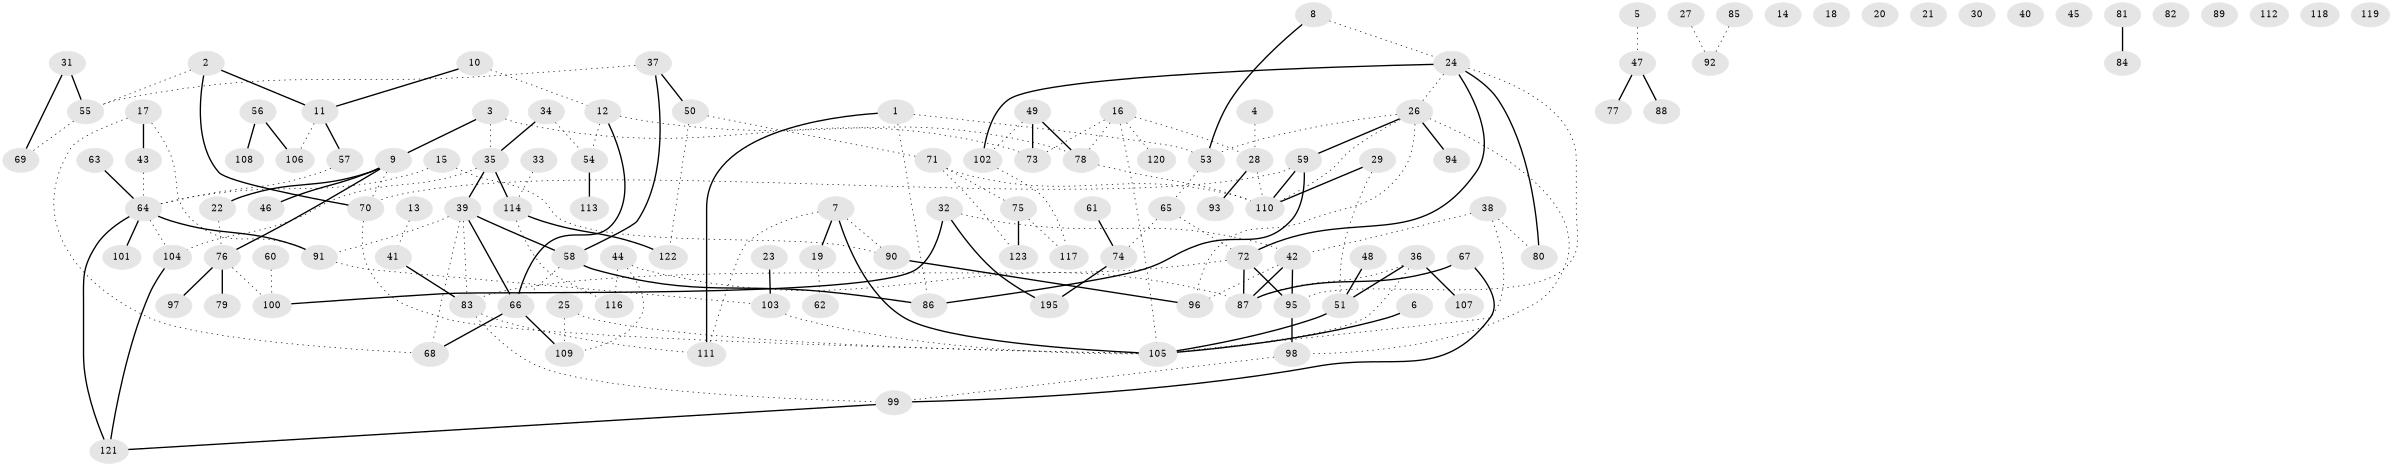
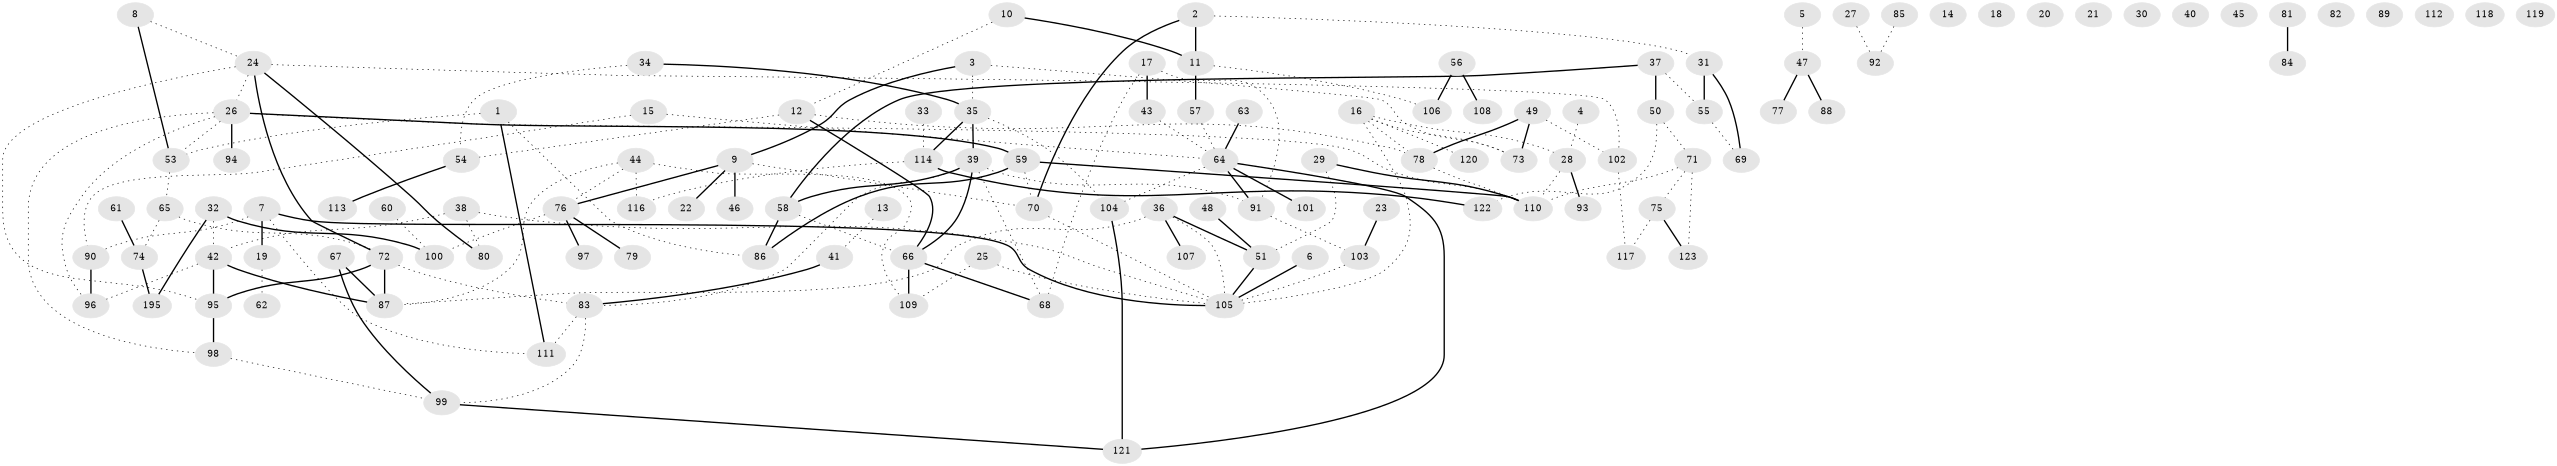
edge "24" -- "102": style bold -> dotted
edge "2" -- "55": now "2" -- "31"
edge "22" -- "76": now "44" -- "76"
